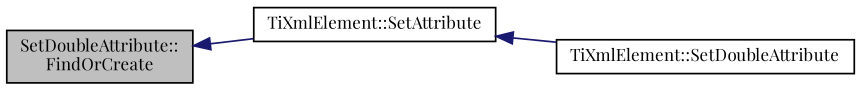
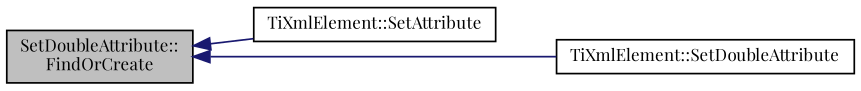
edge "TiXmlElement::SetDoubleAttribute" -> "TiXmlElement::SetAttribute": now "TiXmlElement::SetDoubleAttribute" -> "SetDoubleAttribute:: FindOrCreate"
